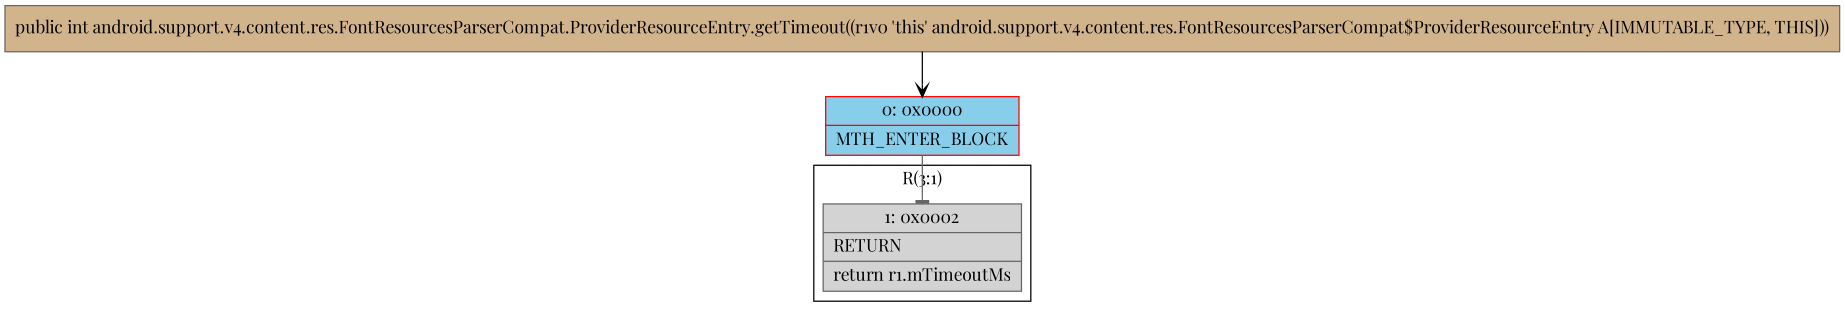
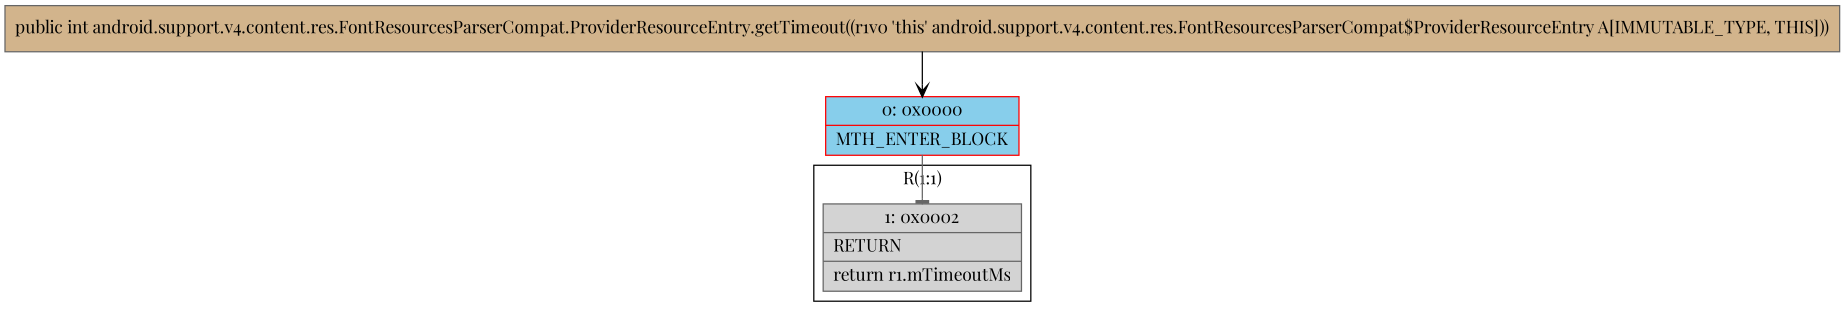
cluster "R(3:1)": label "R(3:1)" -> "R(1:1)"
